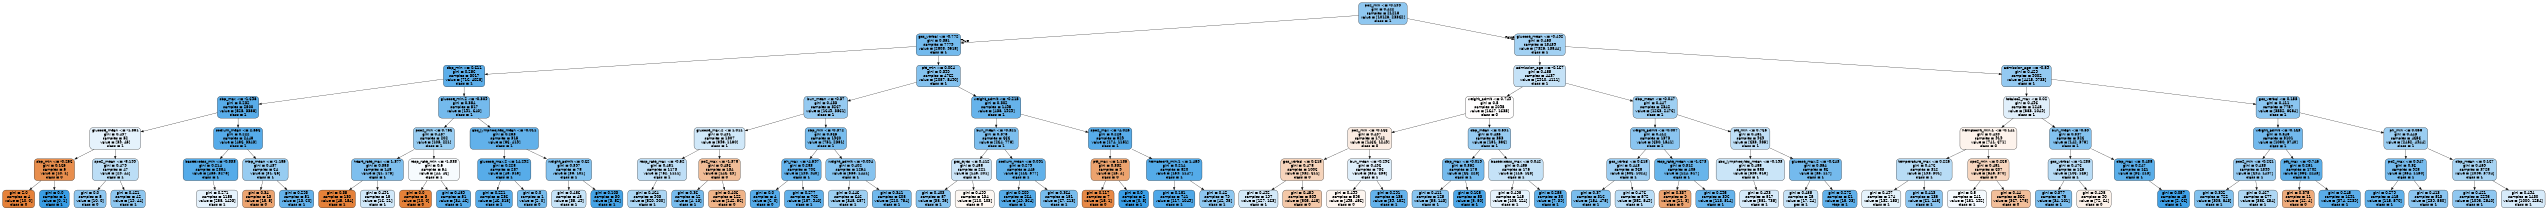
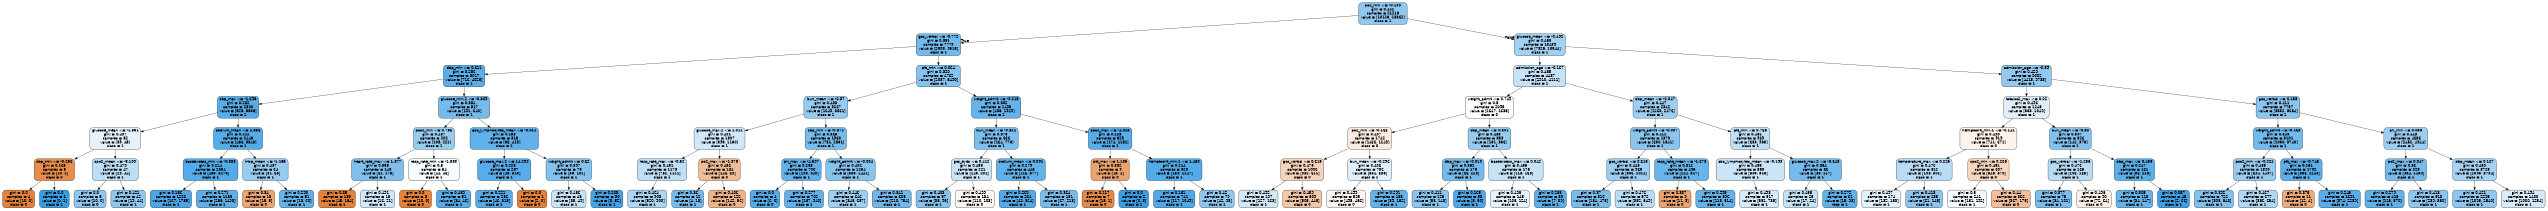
node "gini = 2.0 samples = 4 value = [10, 0] class = 0": label "gini = 2.0 samples = 4 value = [10, 0] class = 0" -> "gini = 0.0 samples = 4 value = [10, 0] class = 0"
node "gini = 0.156 samples = 1226 value = [167, 1785] class = 1": added
node "gini = 0.271 samples = 1158 value = [288, 1493] class = 1": fillcolor #e5f2fc -> #5fb0ea
node "gini = 0.0 samples = 1 value = [2, 0] class = 0": fillcolor #77bced -> #e58139
node "gini = 0.485 samples = 25 value = [17, 24] gcs = 1": label "gini = 0.485 samples = 25 value = [17, 24] gcs = 1" -> "gini = 0.485 samples = 25 value = [17, 24] class = 1"
node "gini = 0.305 samples = 113 value = [34, 147] class = 1": added
